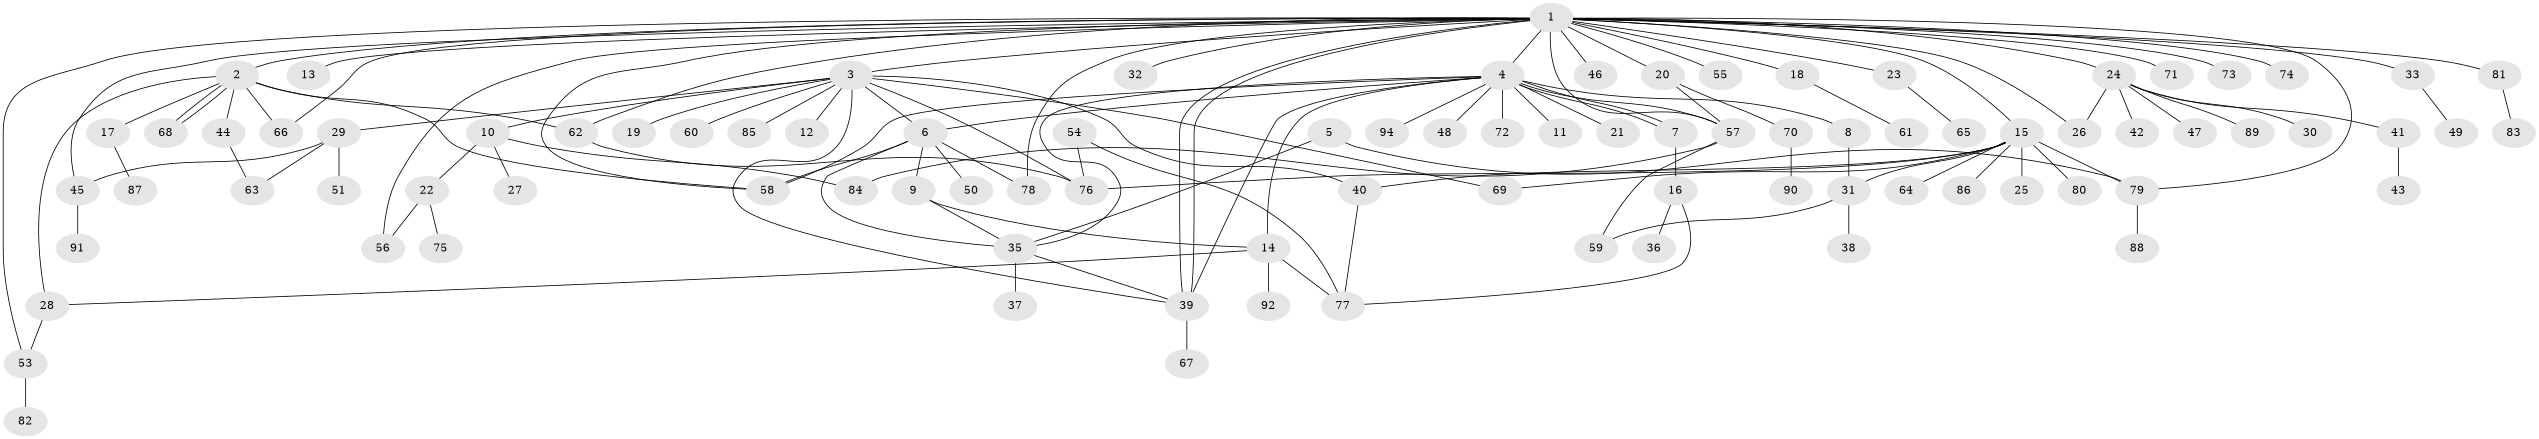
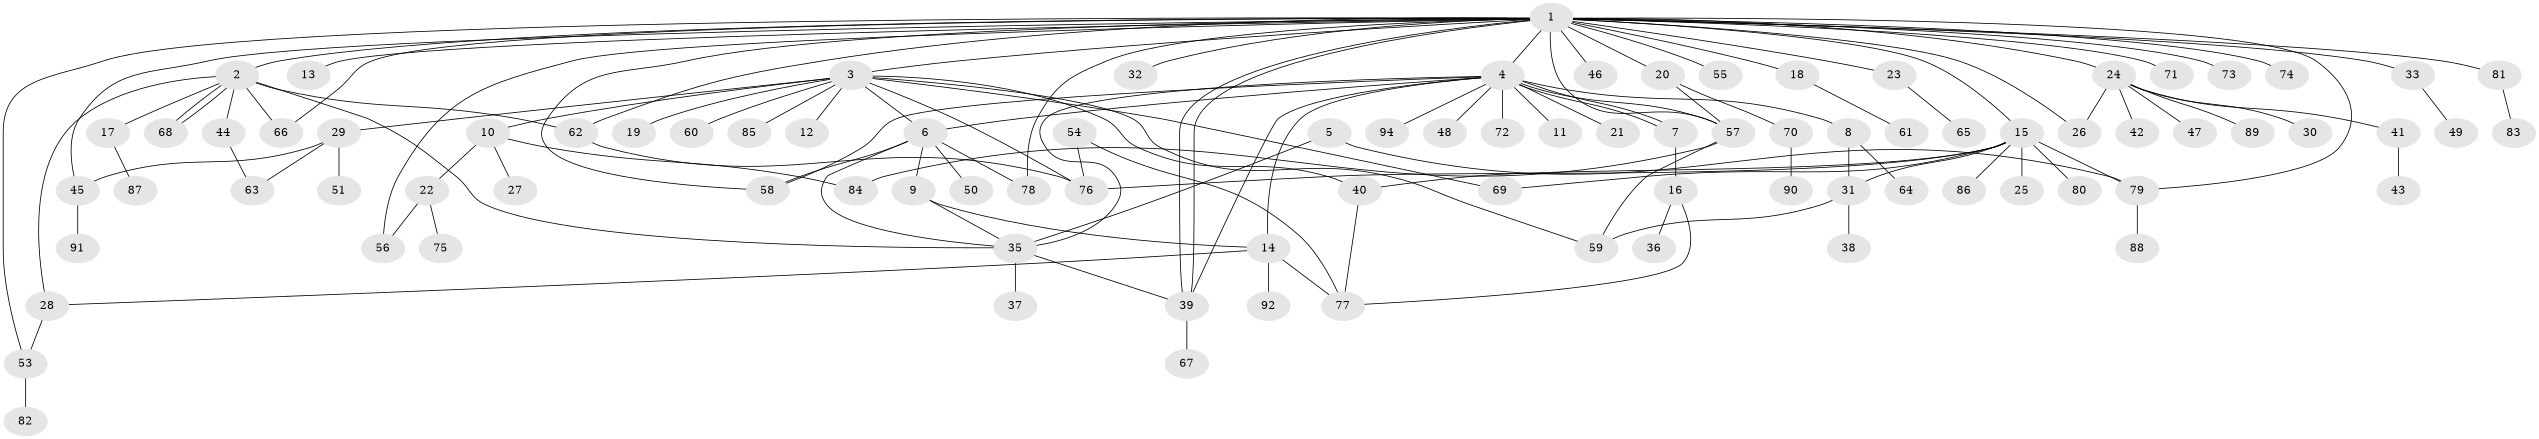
edge "2" -- "58": now "2" -- "35"
edge "15" -- "64": now "8" -- "64"
edge "3" -- "39": now "3" -- "59"
